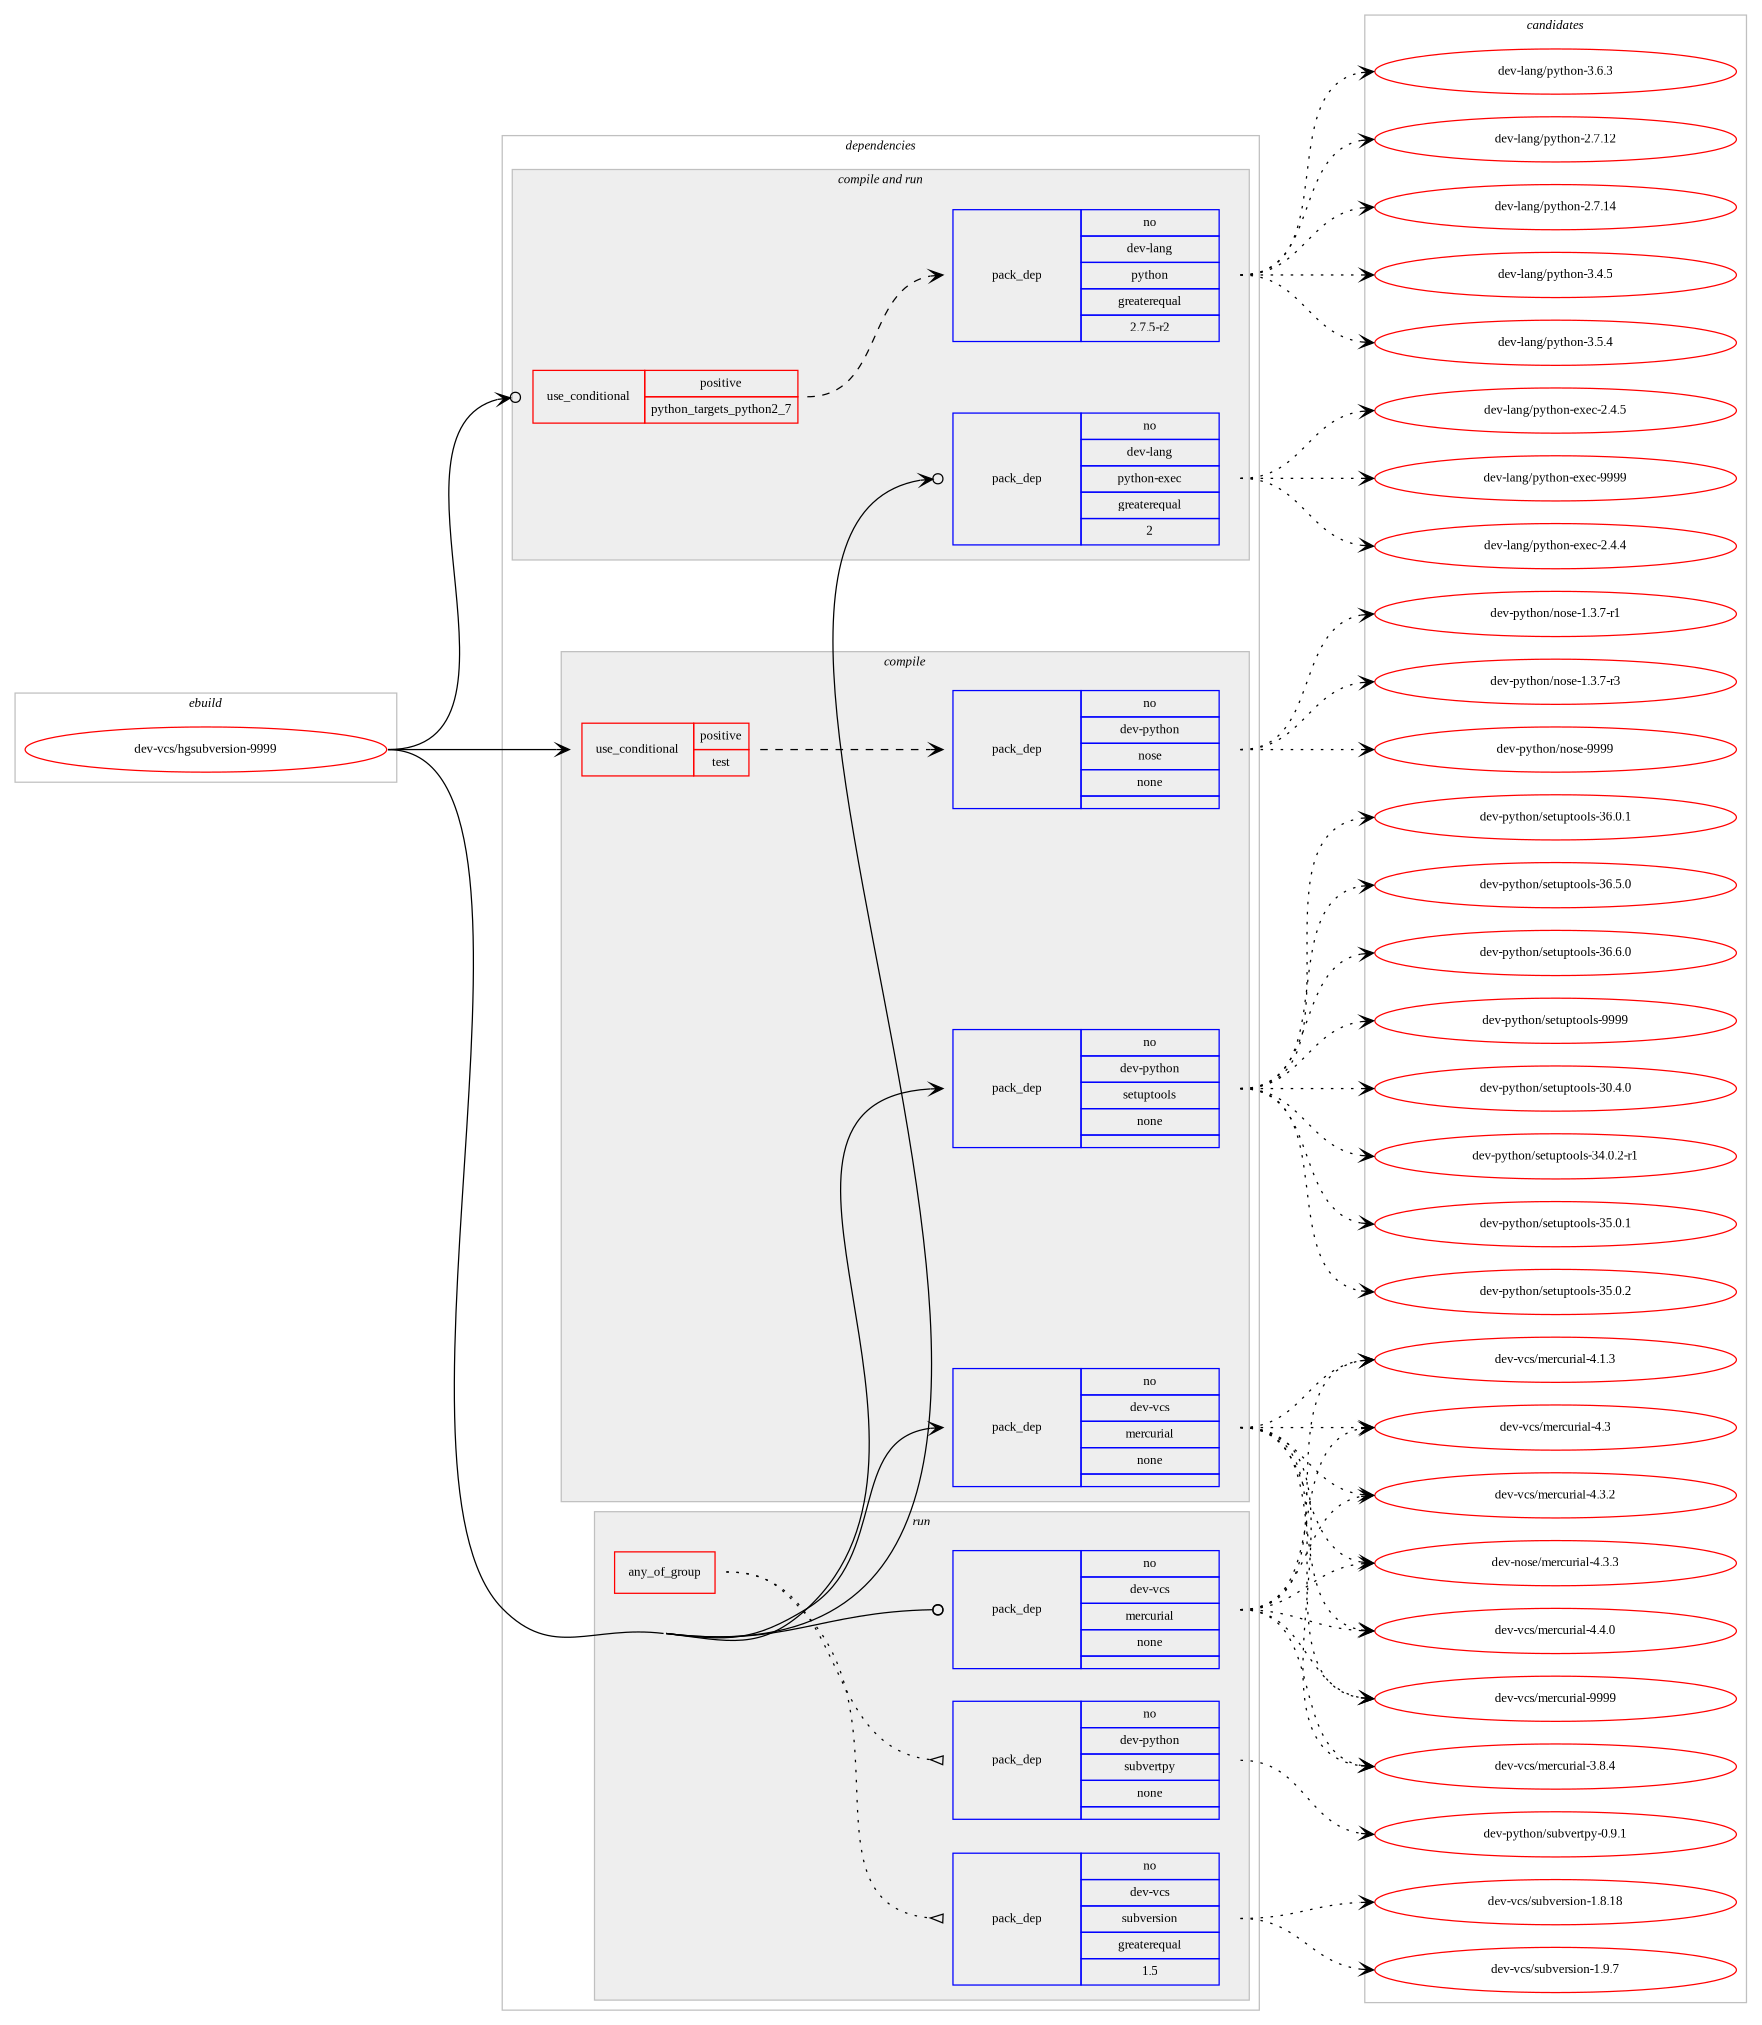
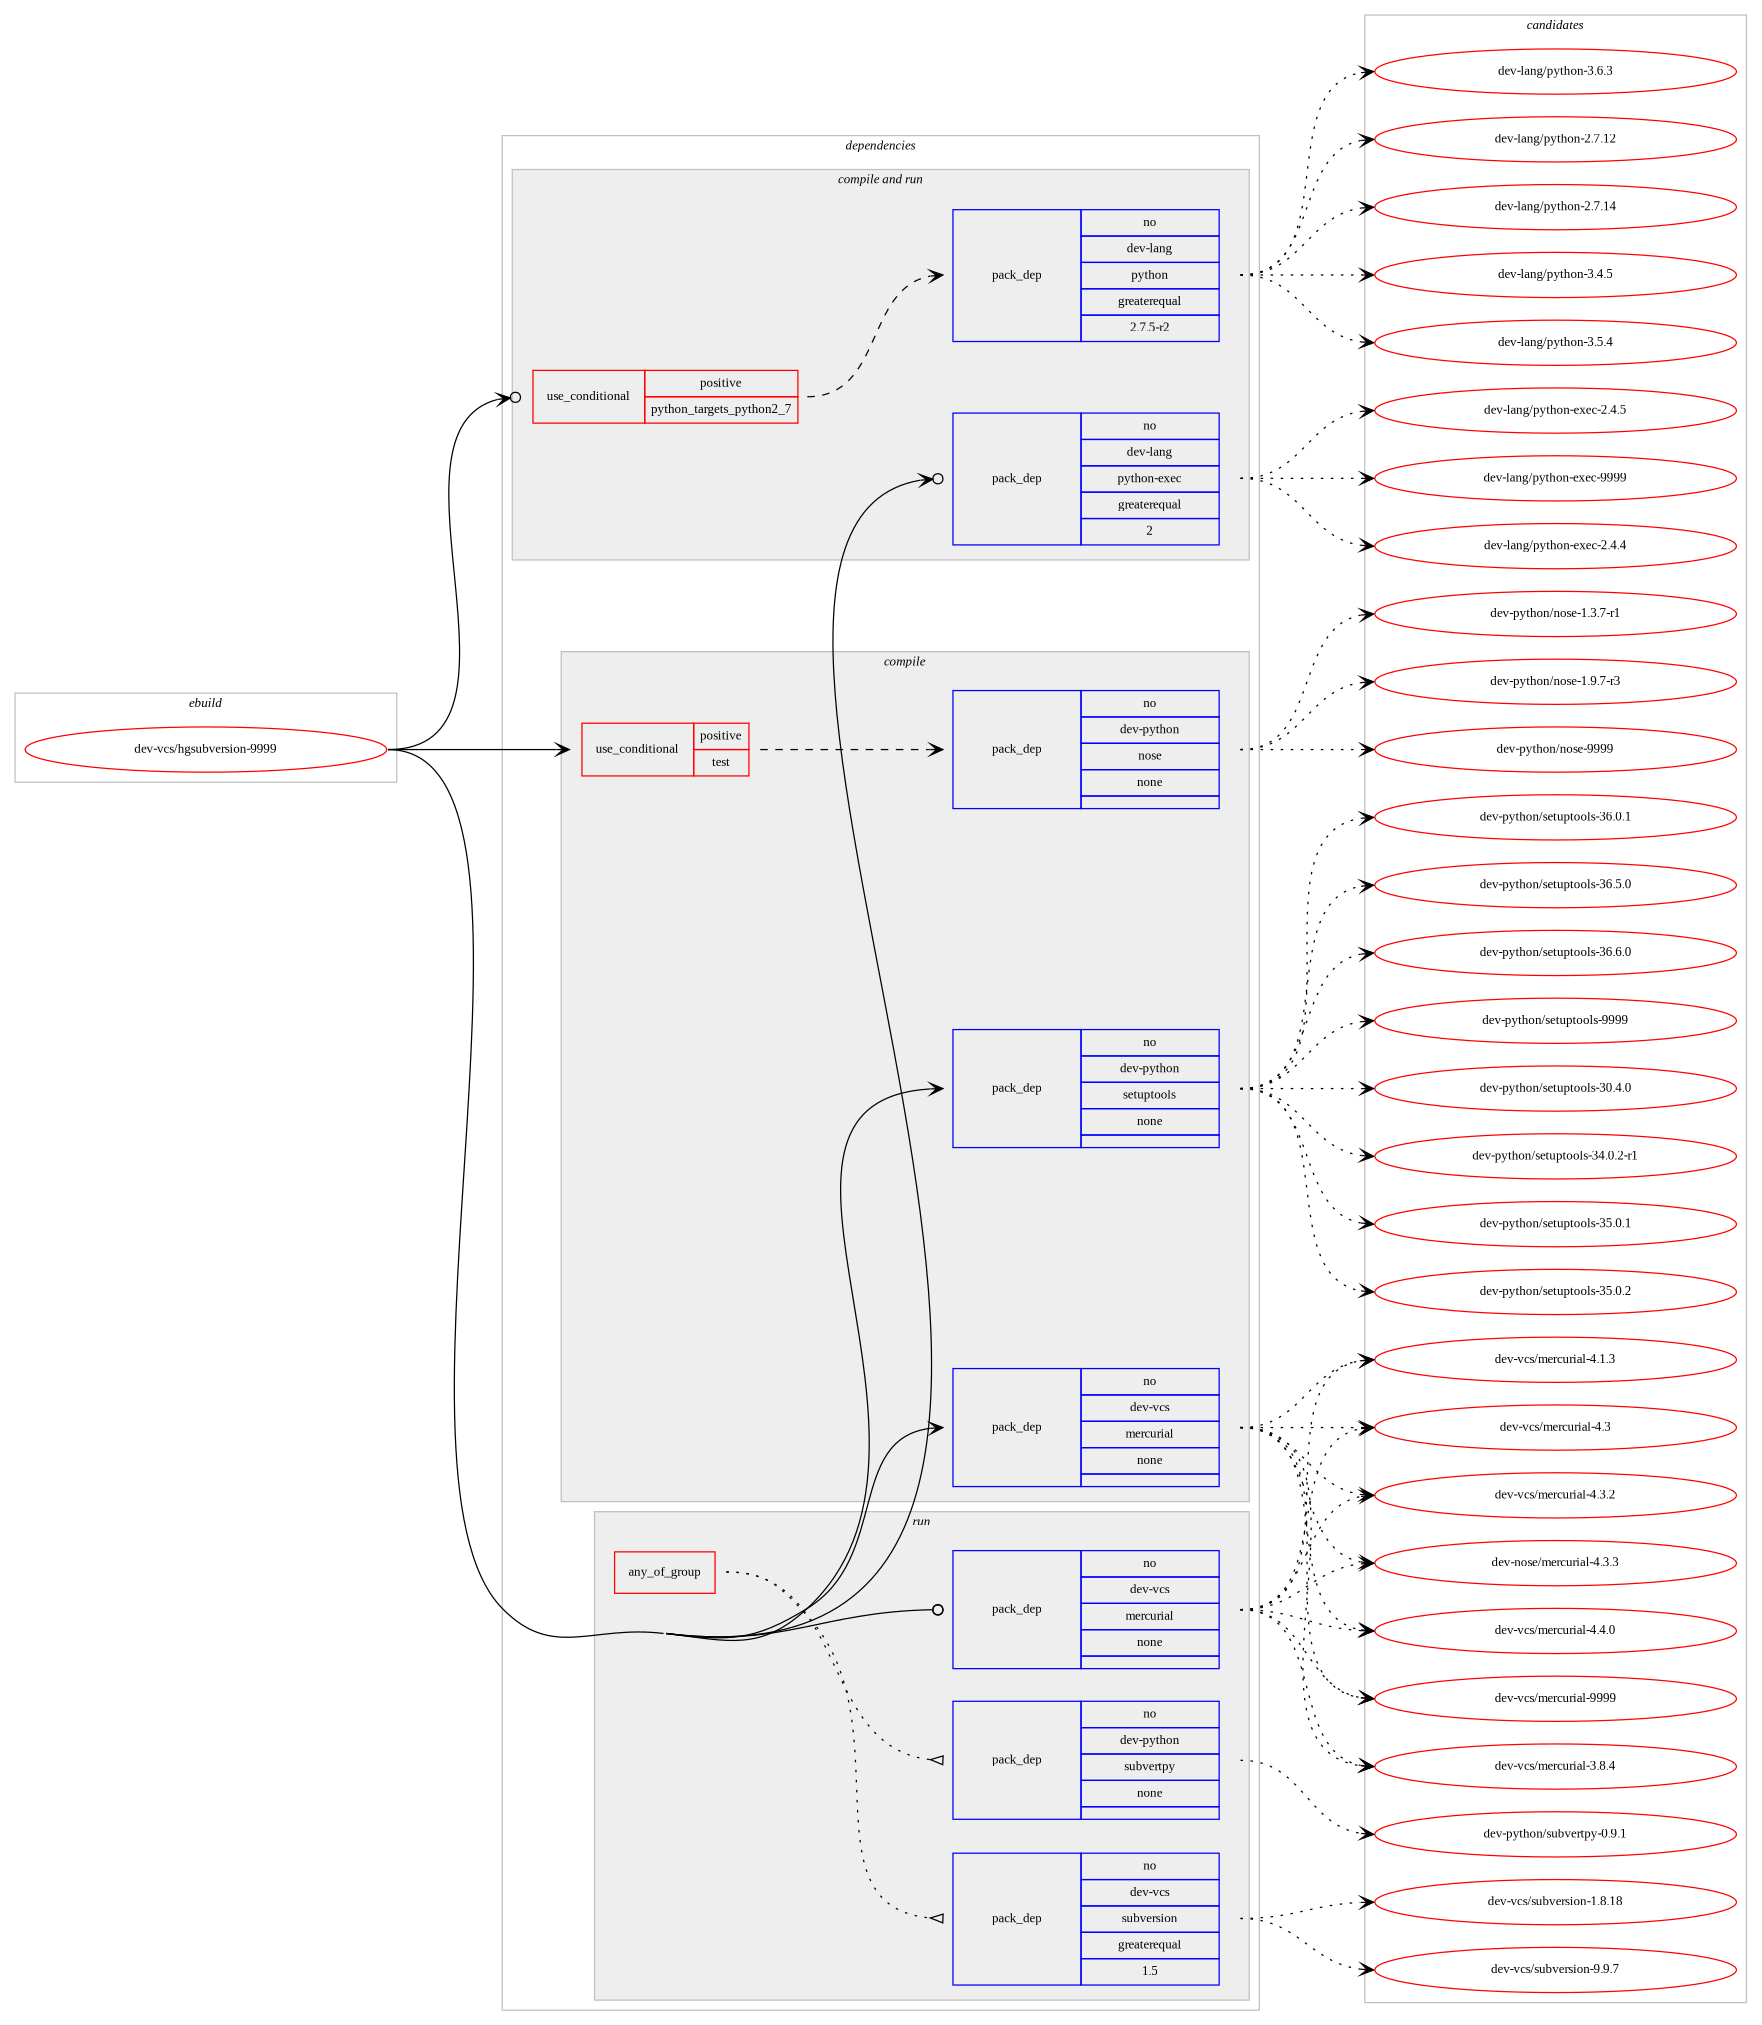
node "dev-python/nose-1.3.7-r3": label "dev-python/nose-1.3.7-r3" -> "dev-python/nose-1.9.7-r3"
node "dev-vcs/subversion-1.9.7": label "dev-vcs/subversion-1.9.7" -> "dev-vcs/subversion-9.9.7"
